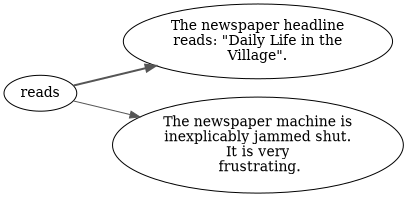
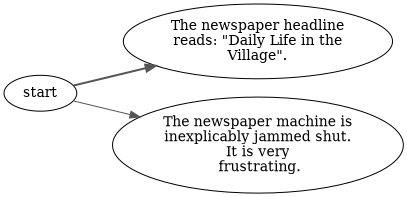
node "reads": label "reads" -> "start"
